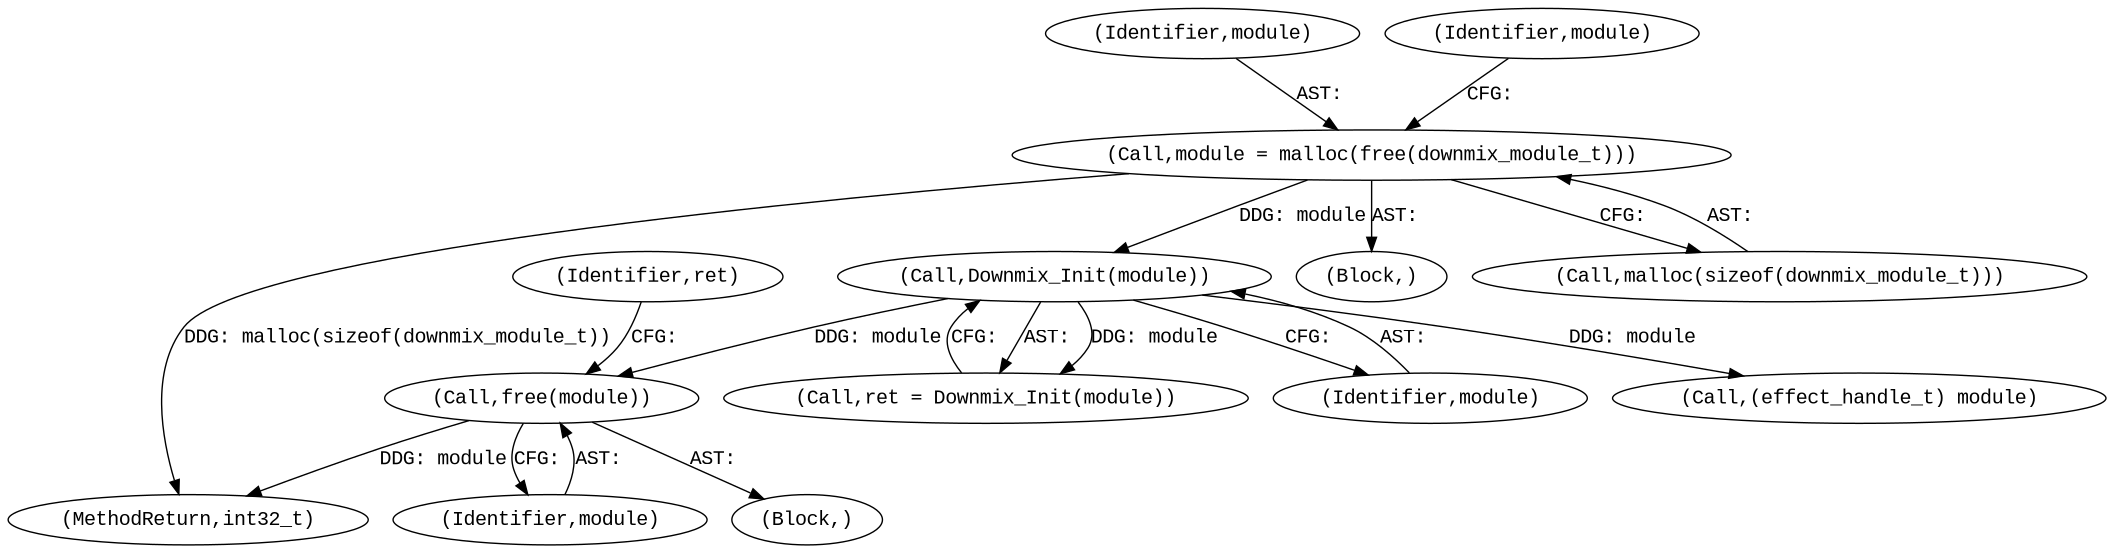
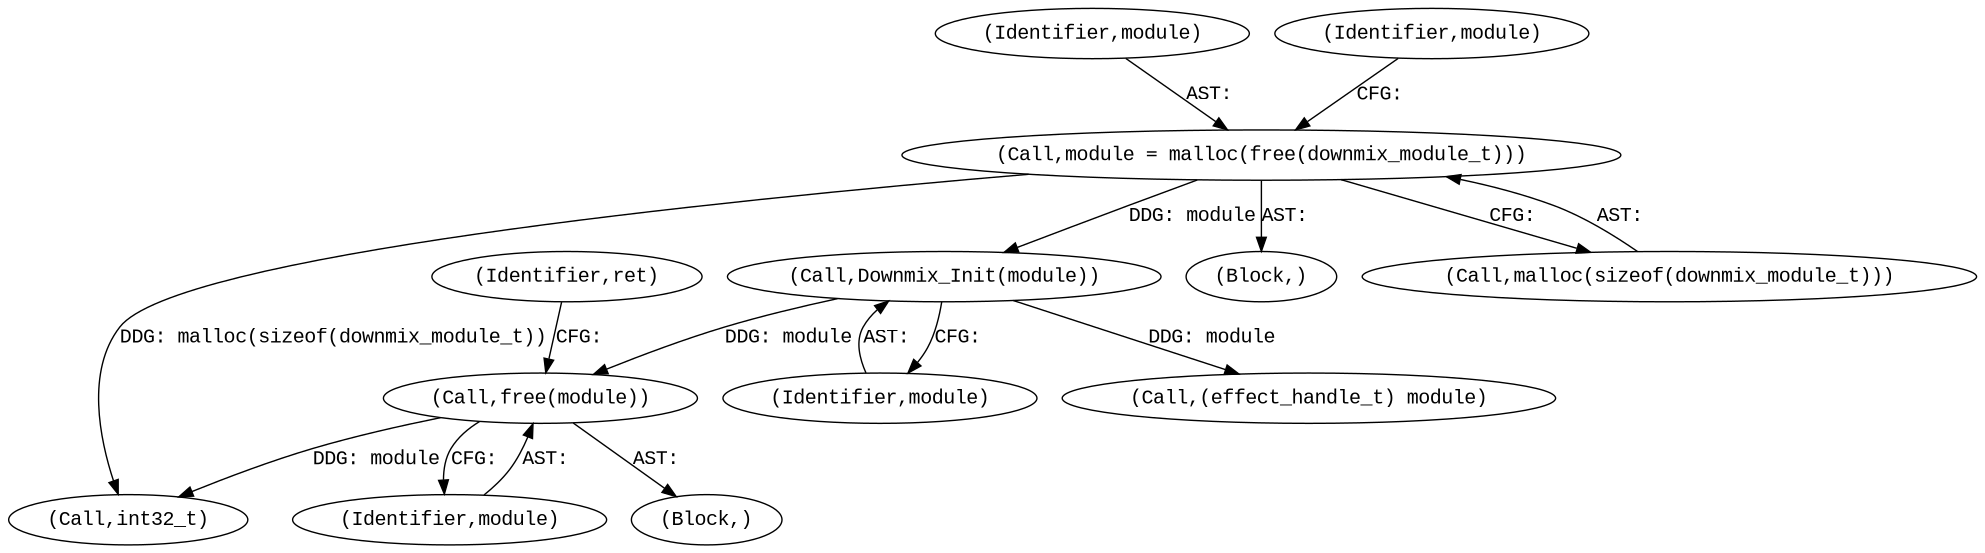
node "(Call,ret = Downmix_Init(module))": removed
node "(MethodReturn,int32_t)": label "(MethodReturn,int32_t)" -> "(Call,int32_t)"
